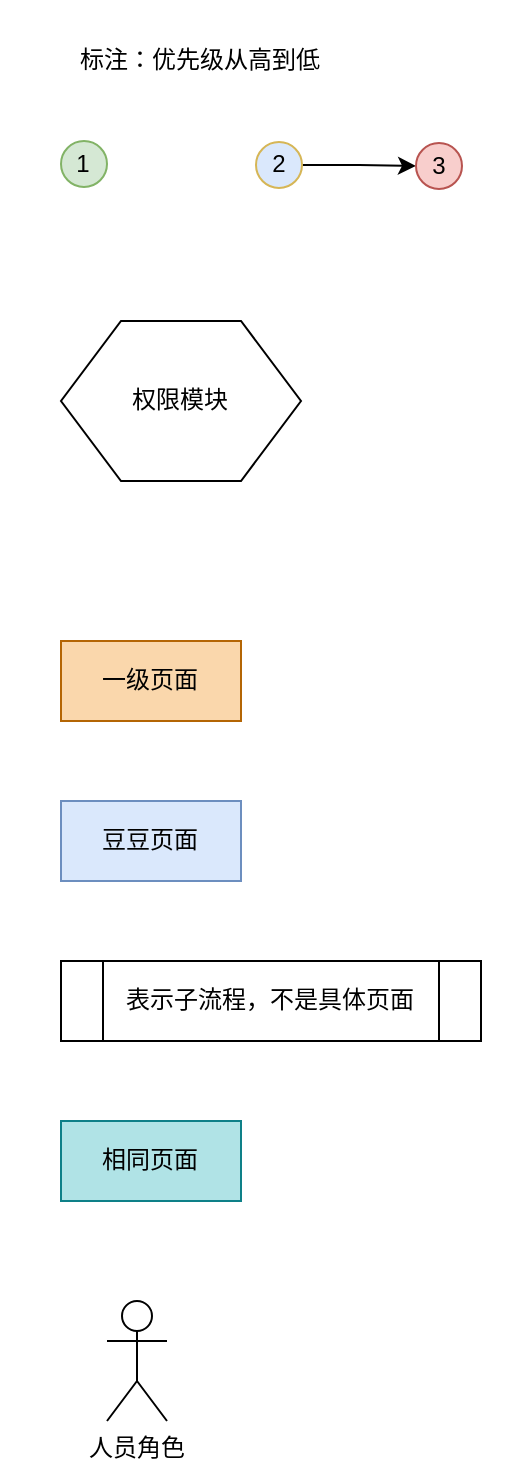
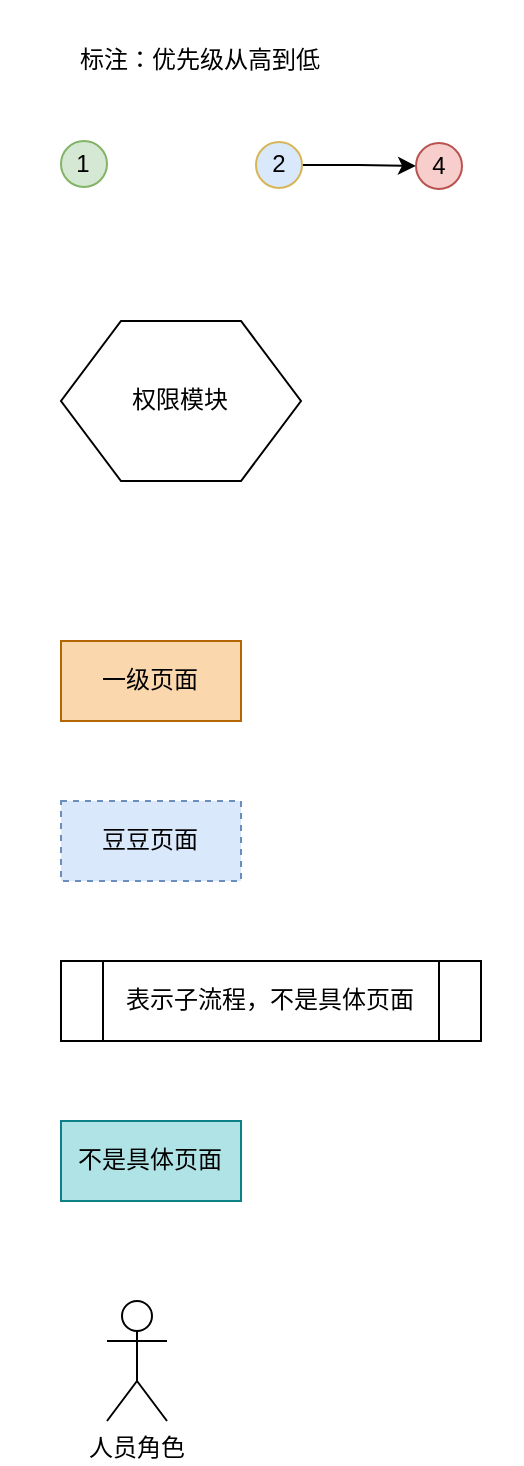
node "3": label "3" -> "4"
node "豆豆页面": style solid -> dashed
node "相同页面": label "相同页面" -> "不是具体页面"
